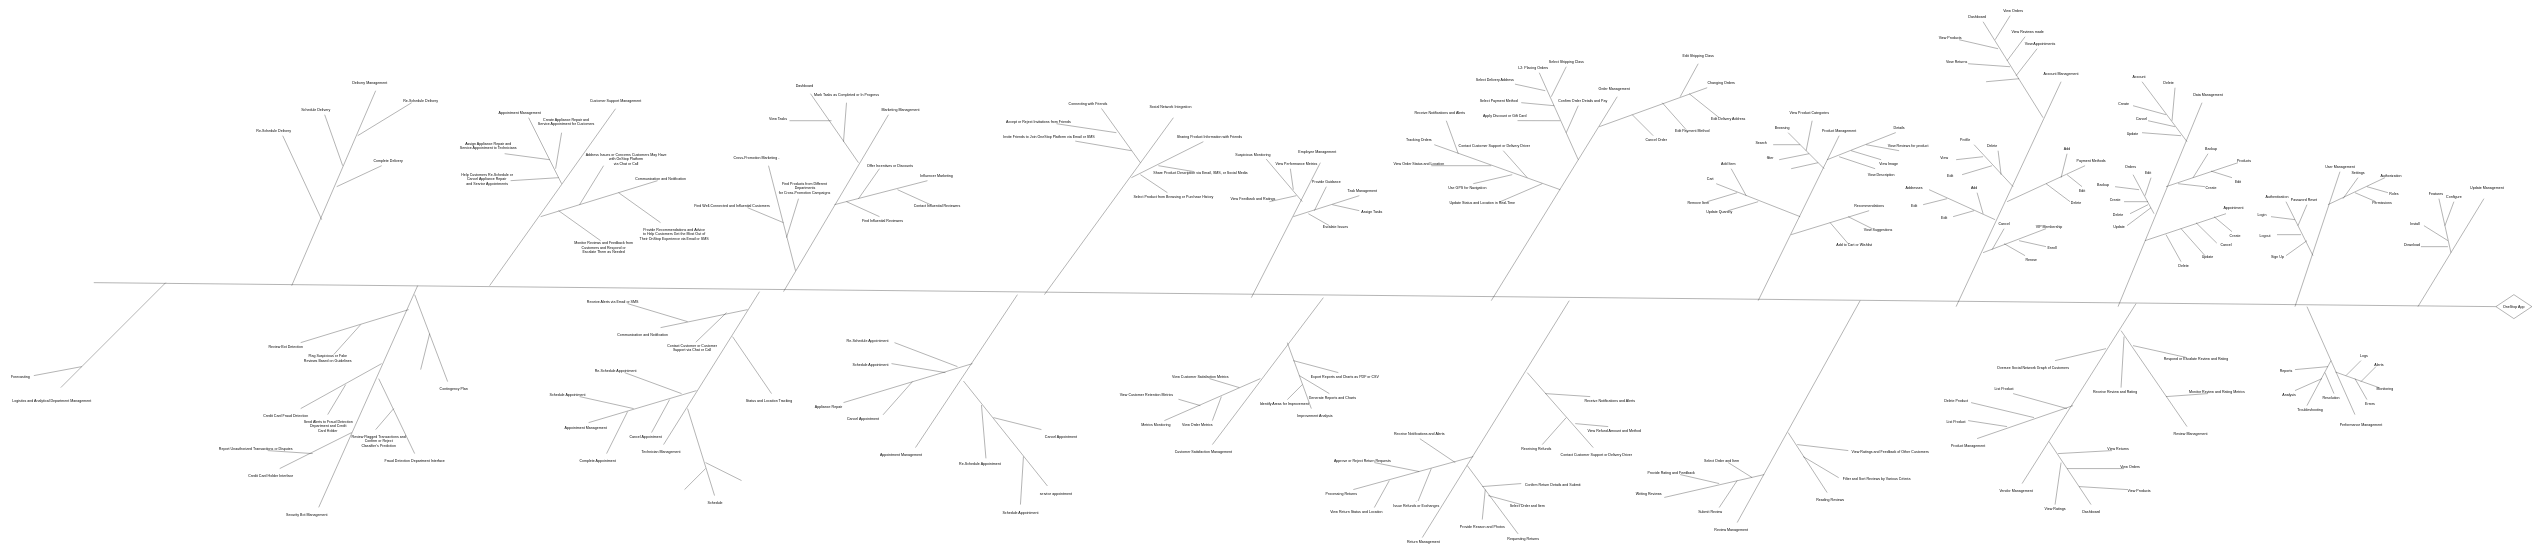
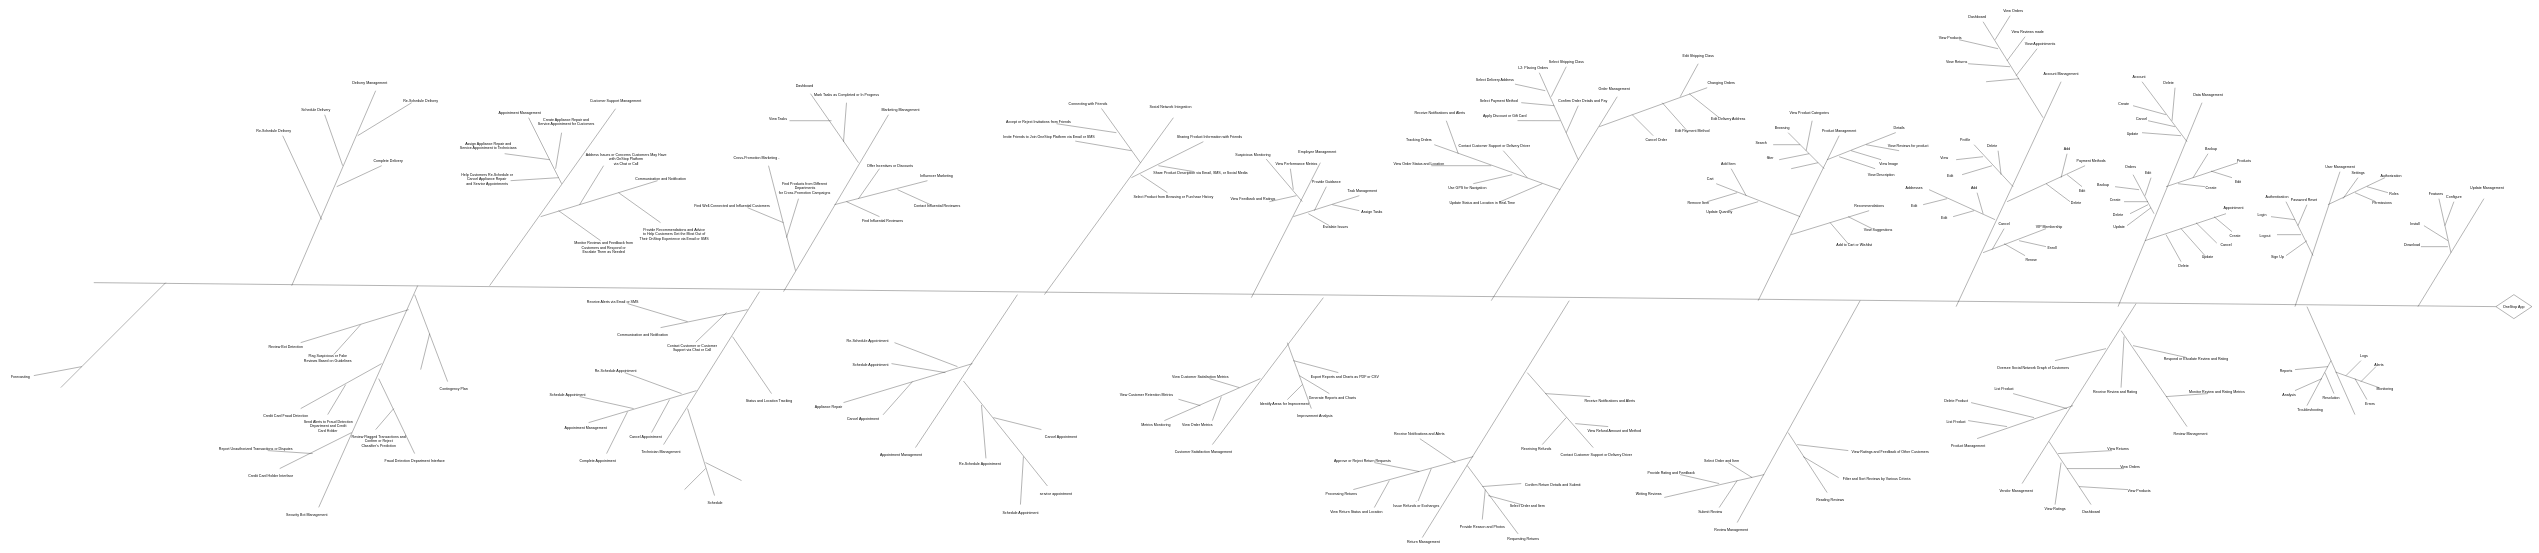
node "Logistics and Analytical Department Management": removed
node "Performance Management": removed
